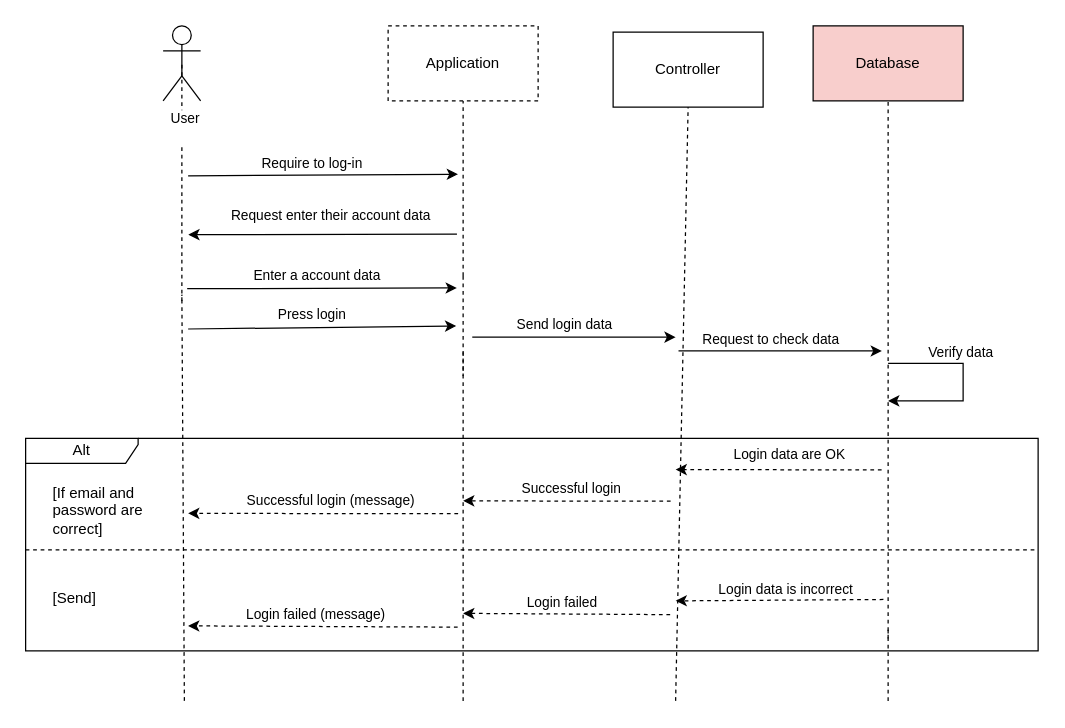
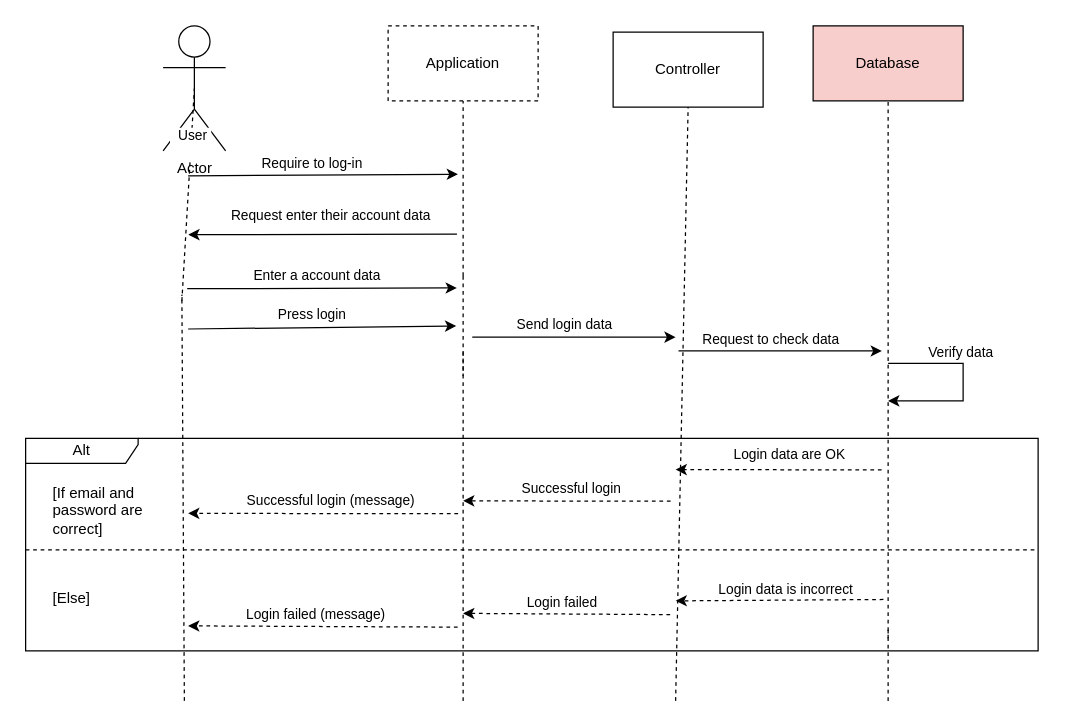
node "Actor": size 38x75 -> 63x125
node "[Send]": label "[Send]" -> "[Else]"
